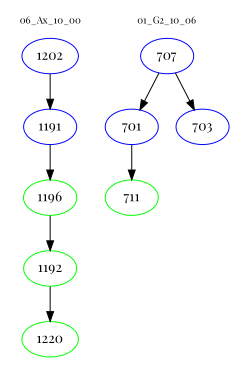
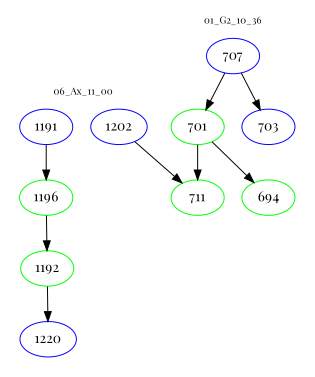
cluster "06_Ax_10_00": label "06_Ax_10_00" -> "06_Ax_11_00"
cluster "01_G2_10_06": label "01_G2_10_06" -> "01_G2_10_36"
edge "1202" -> "1191": now "1202" -> "711"
node "701": color blue -> green
node "694": added
node "1220": color green -> blue
